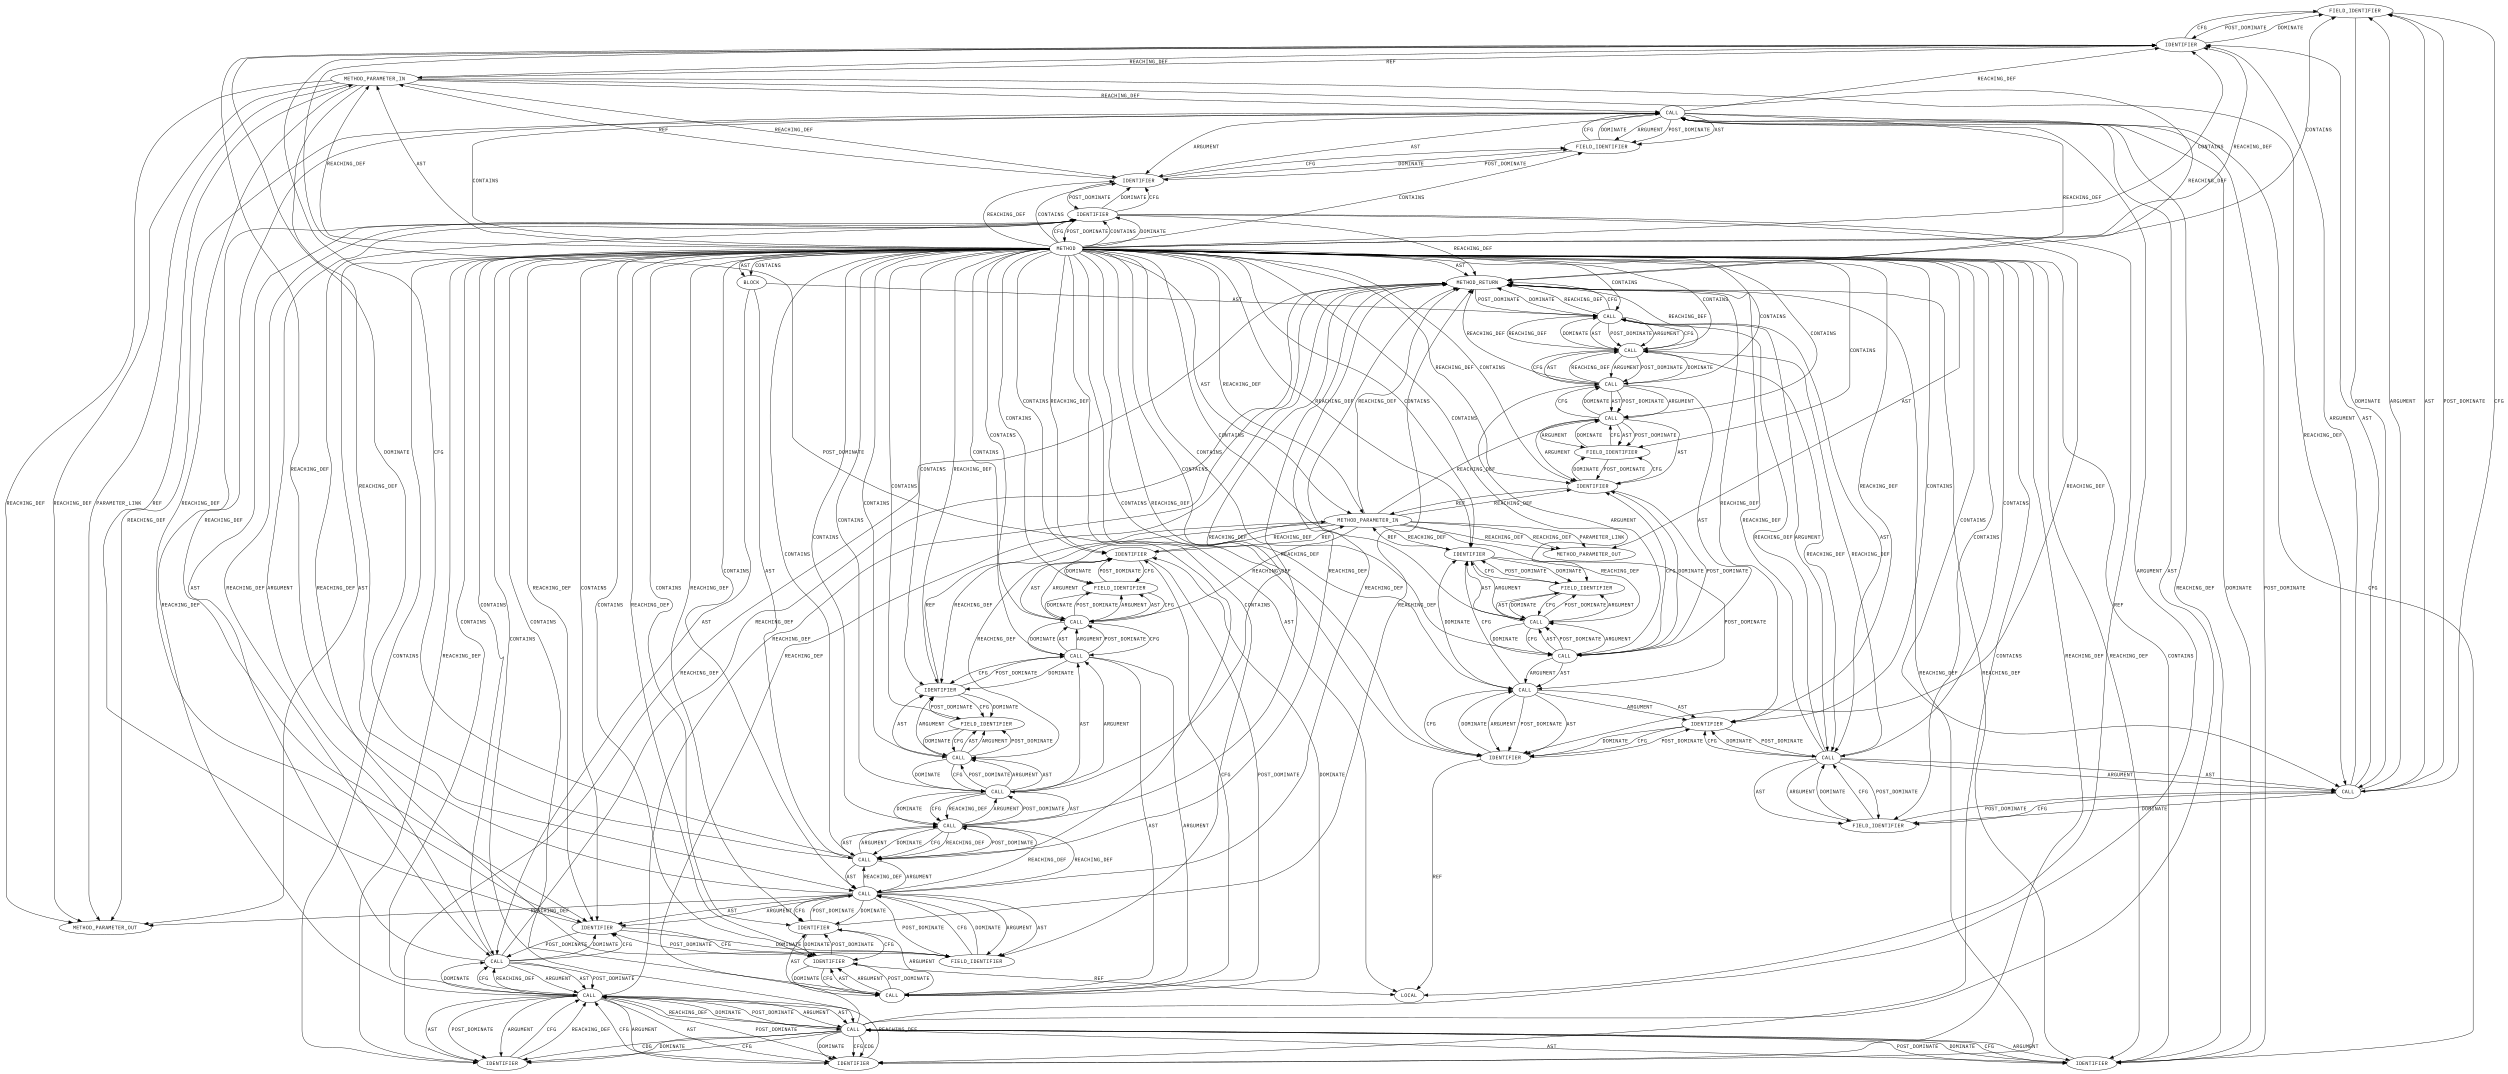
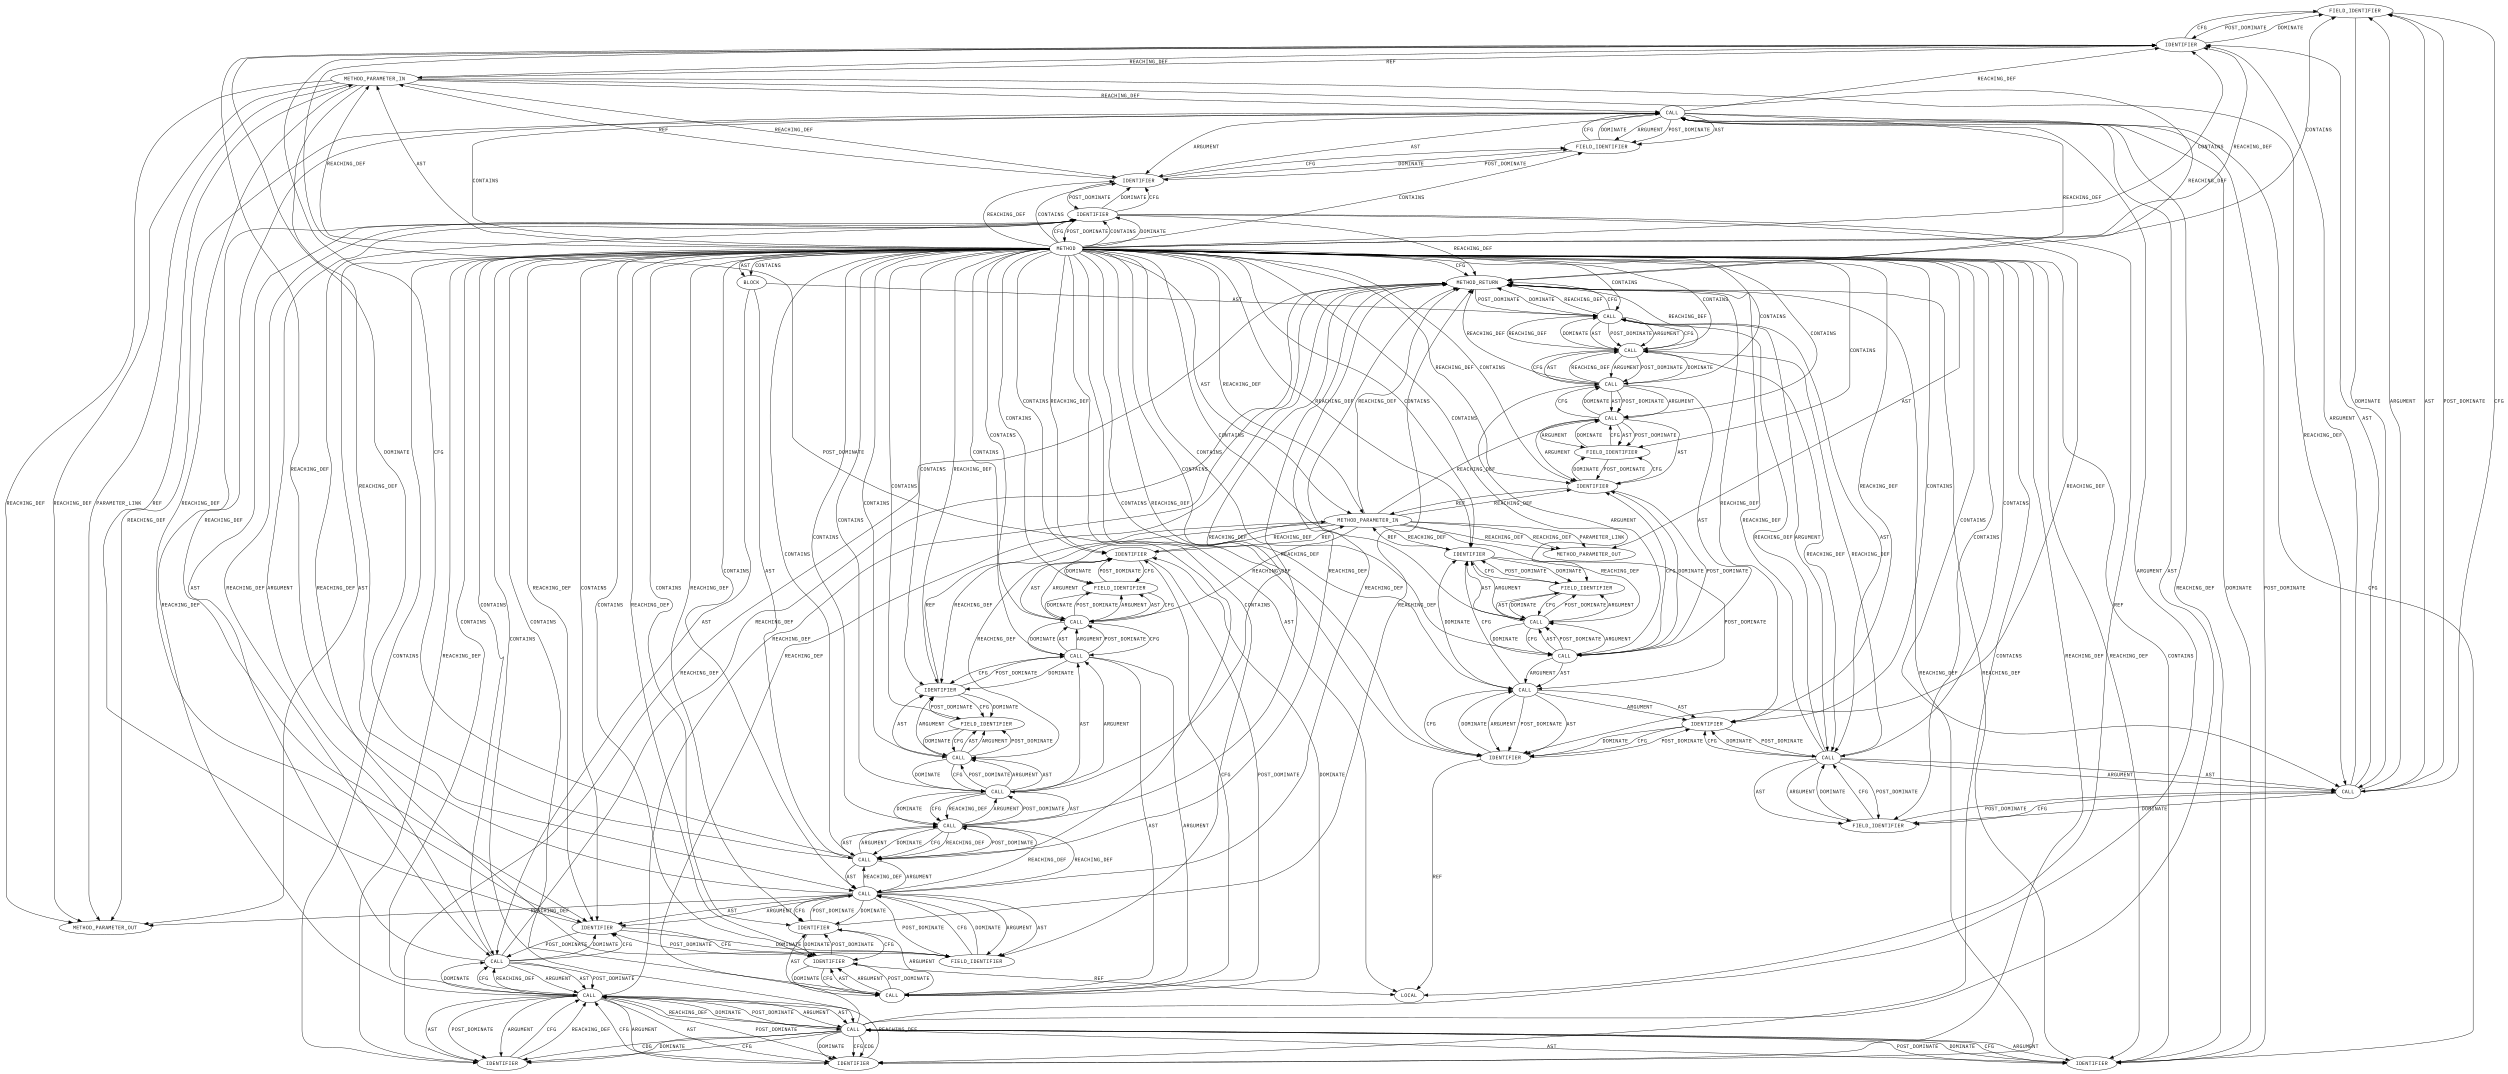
edge "METHOD" -> "METHOD_RETURN": label "AST" -> "CFG"
